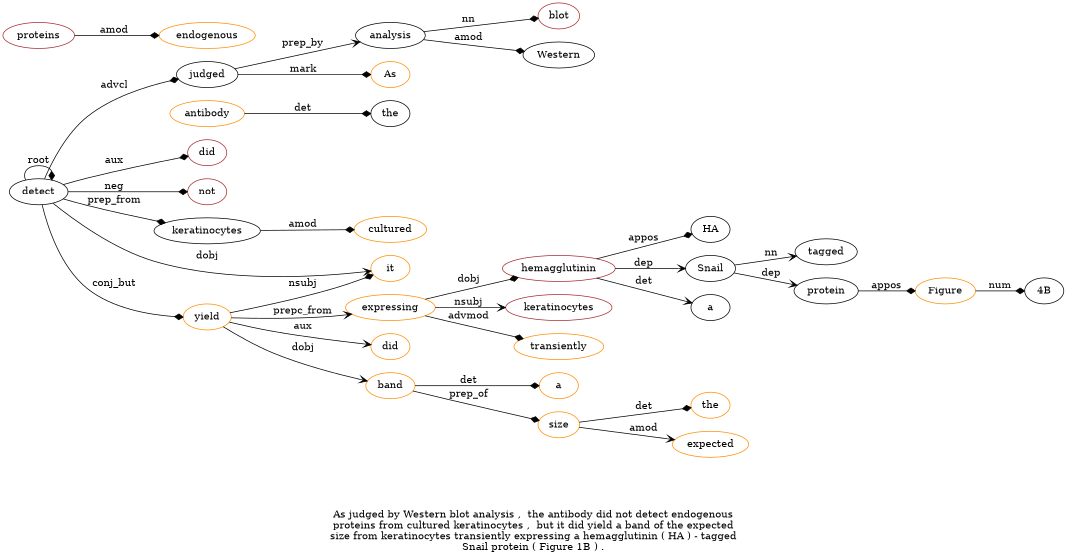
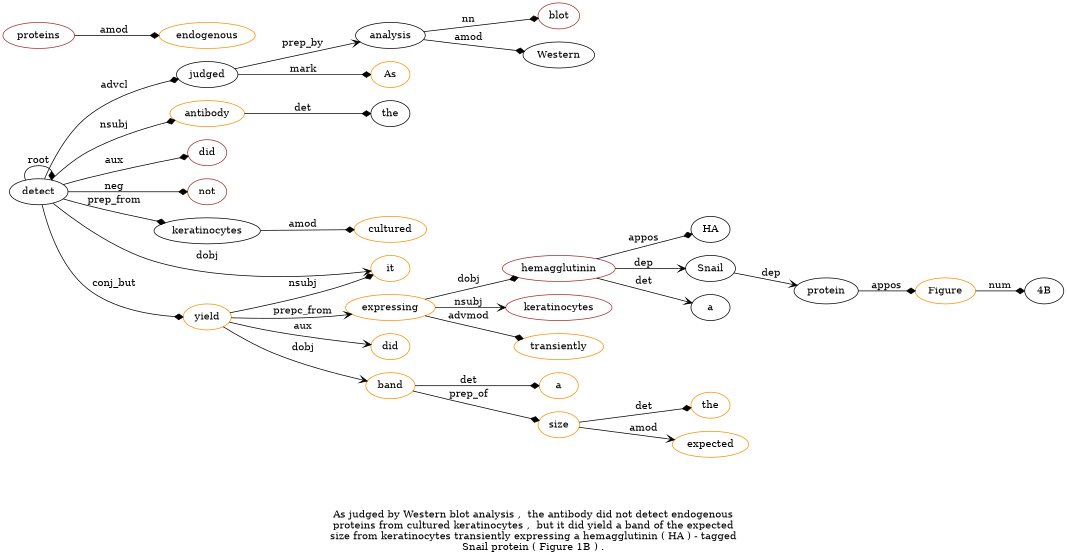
edge "detect" -> "antibody": added, label "nsubj"
node "tagged": removed
